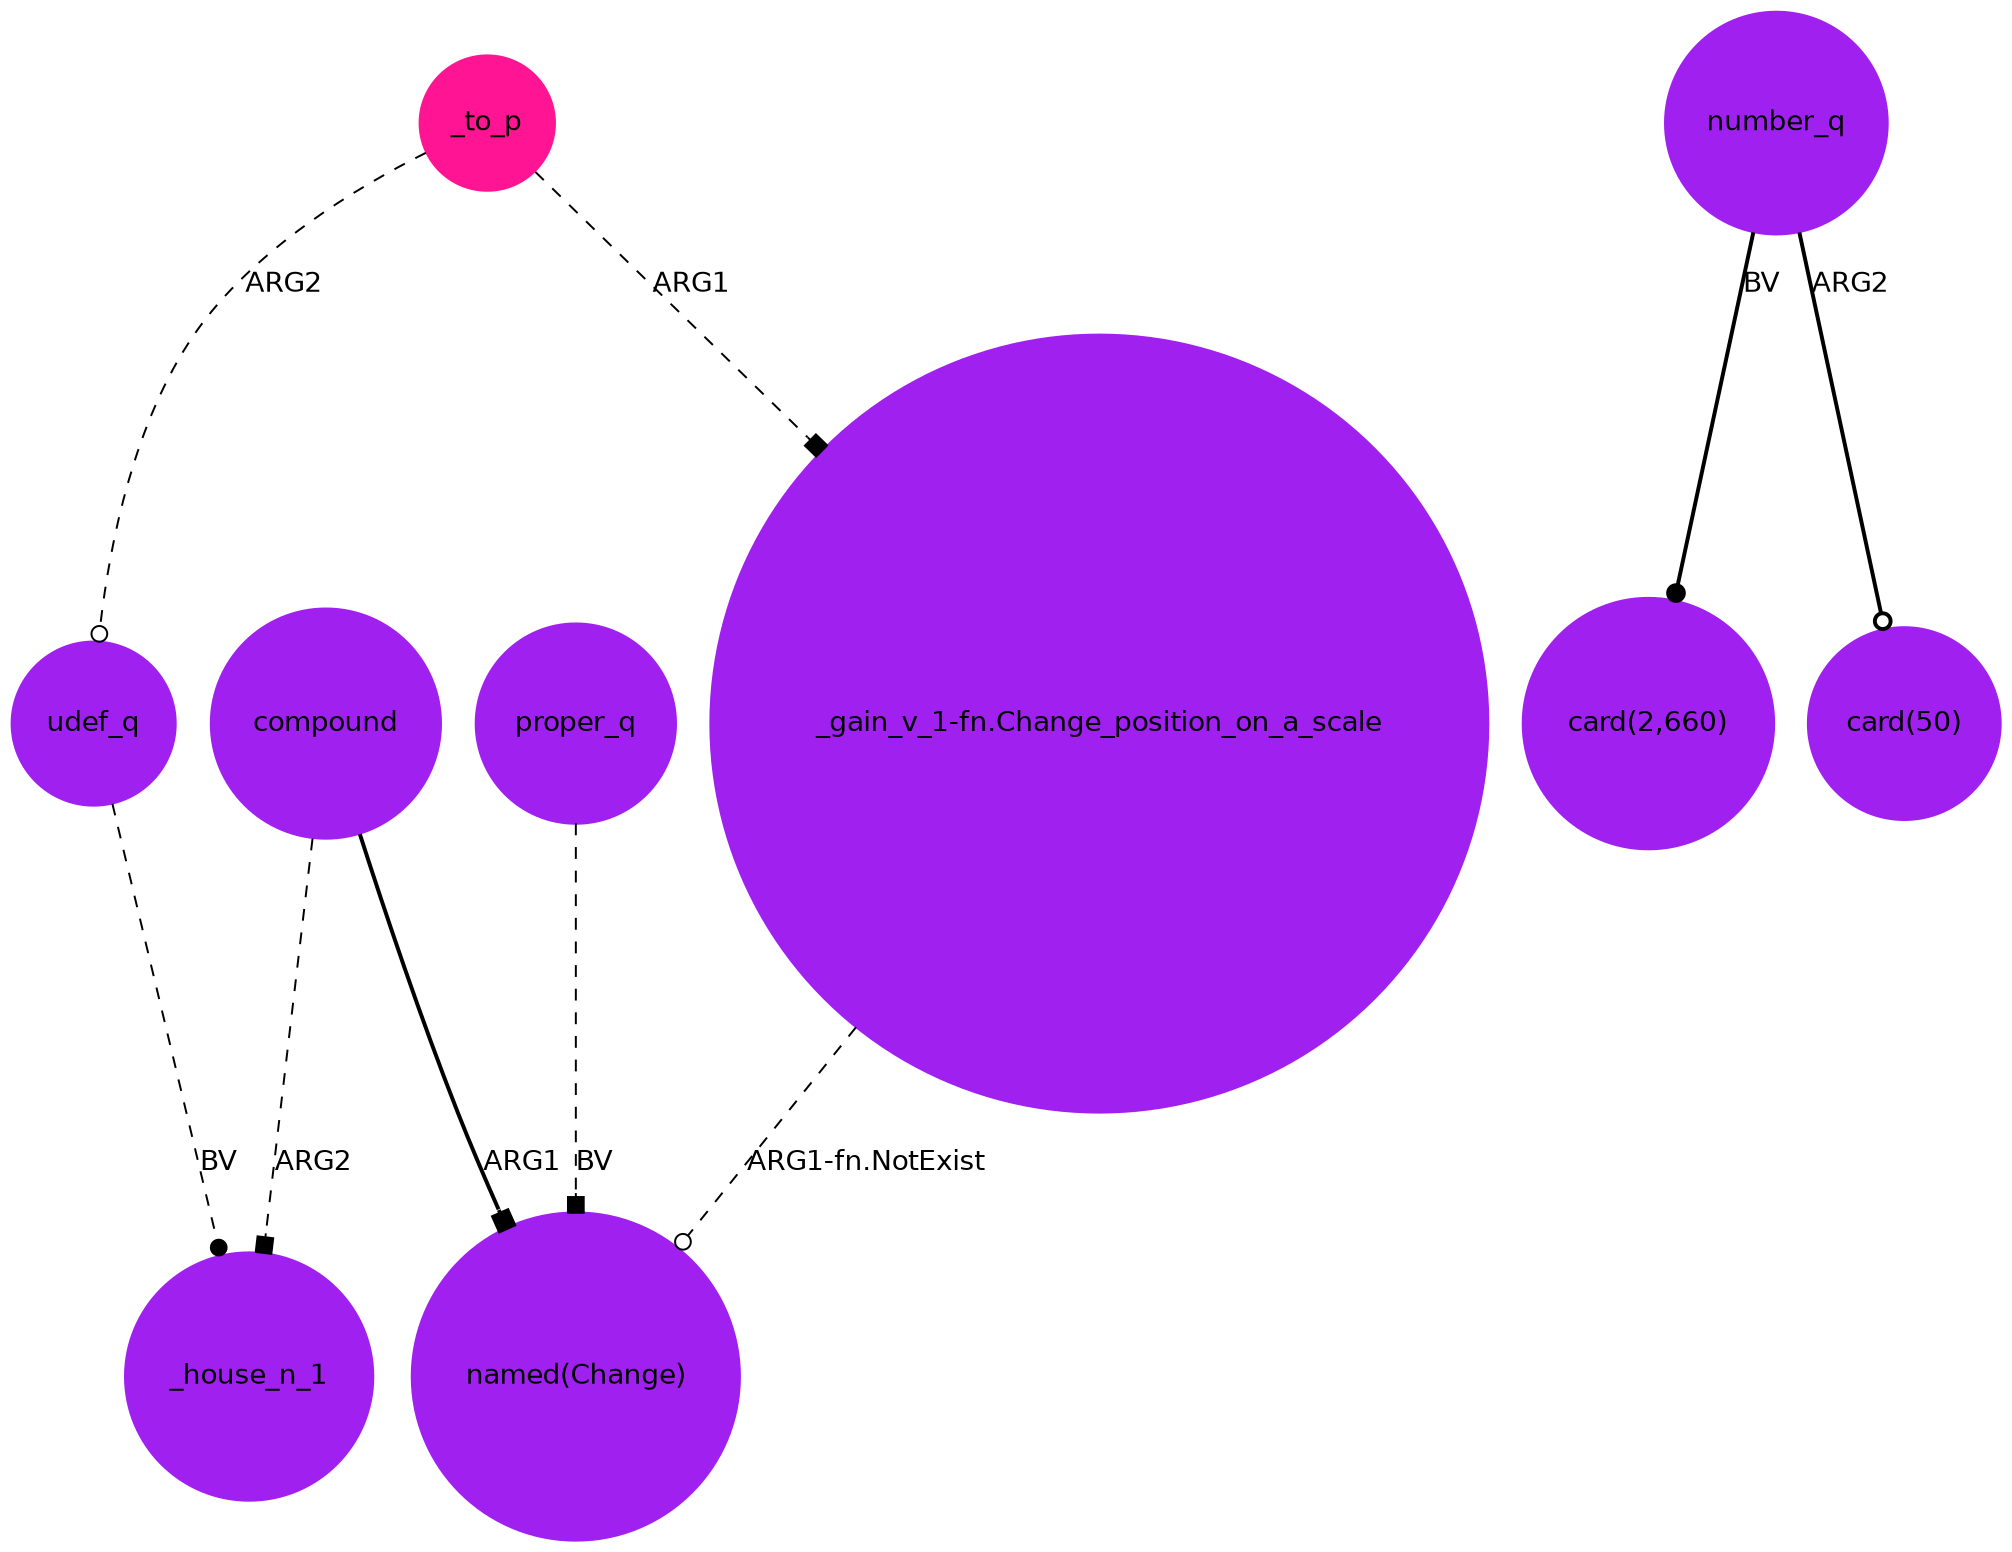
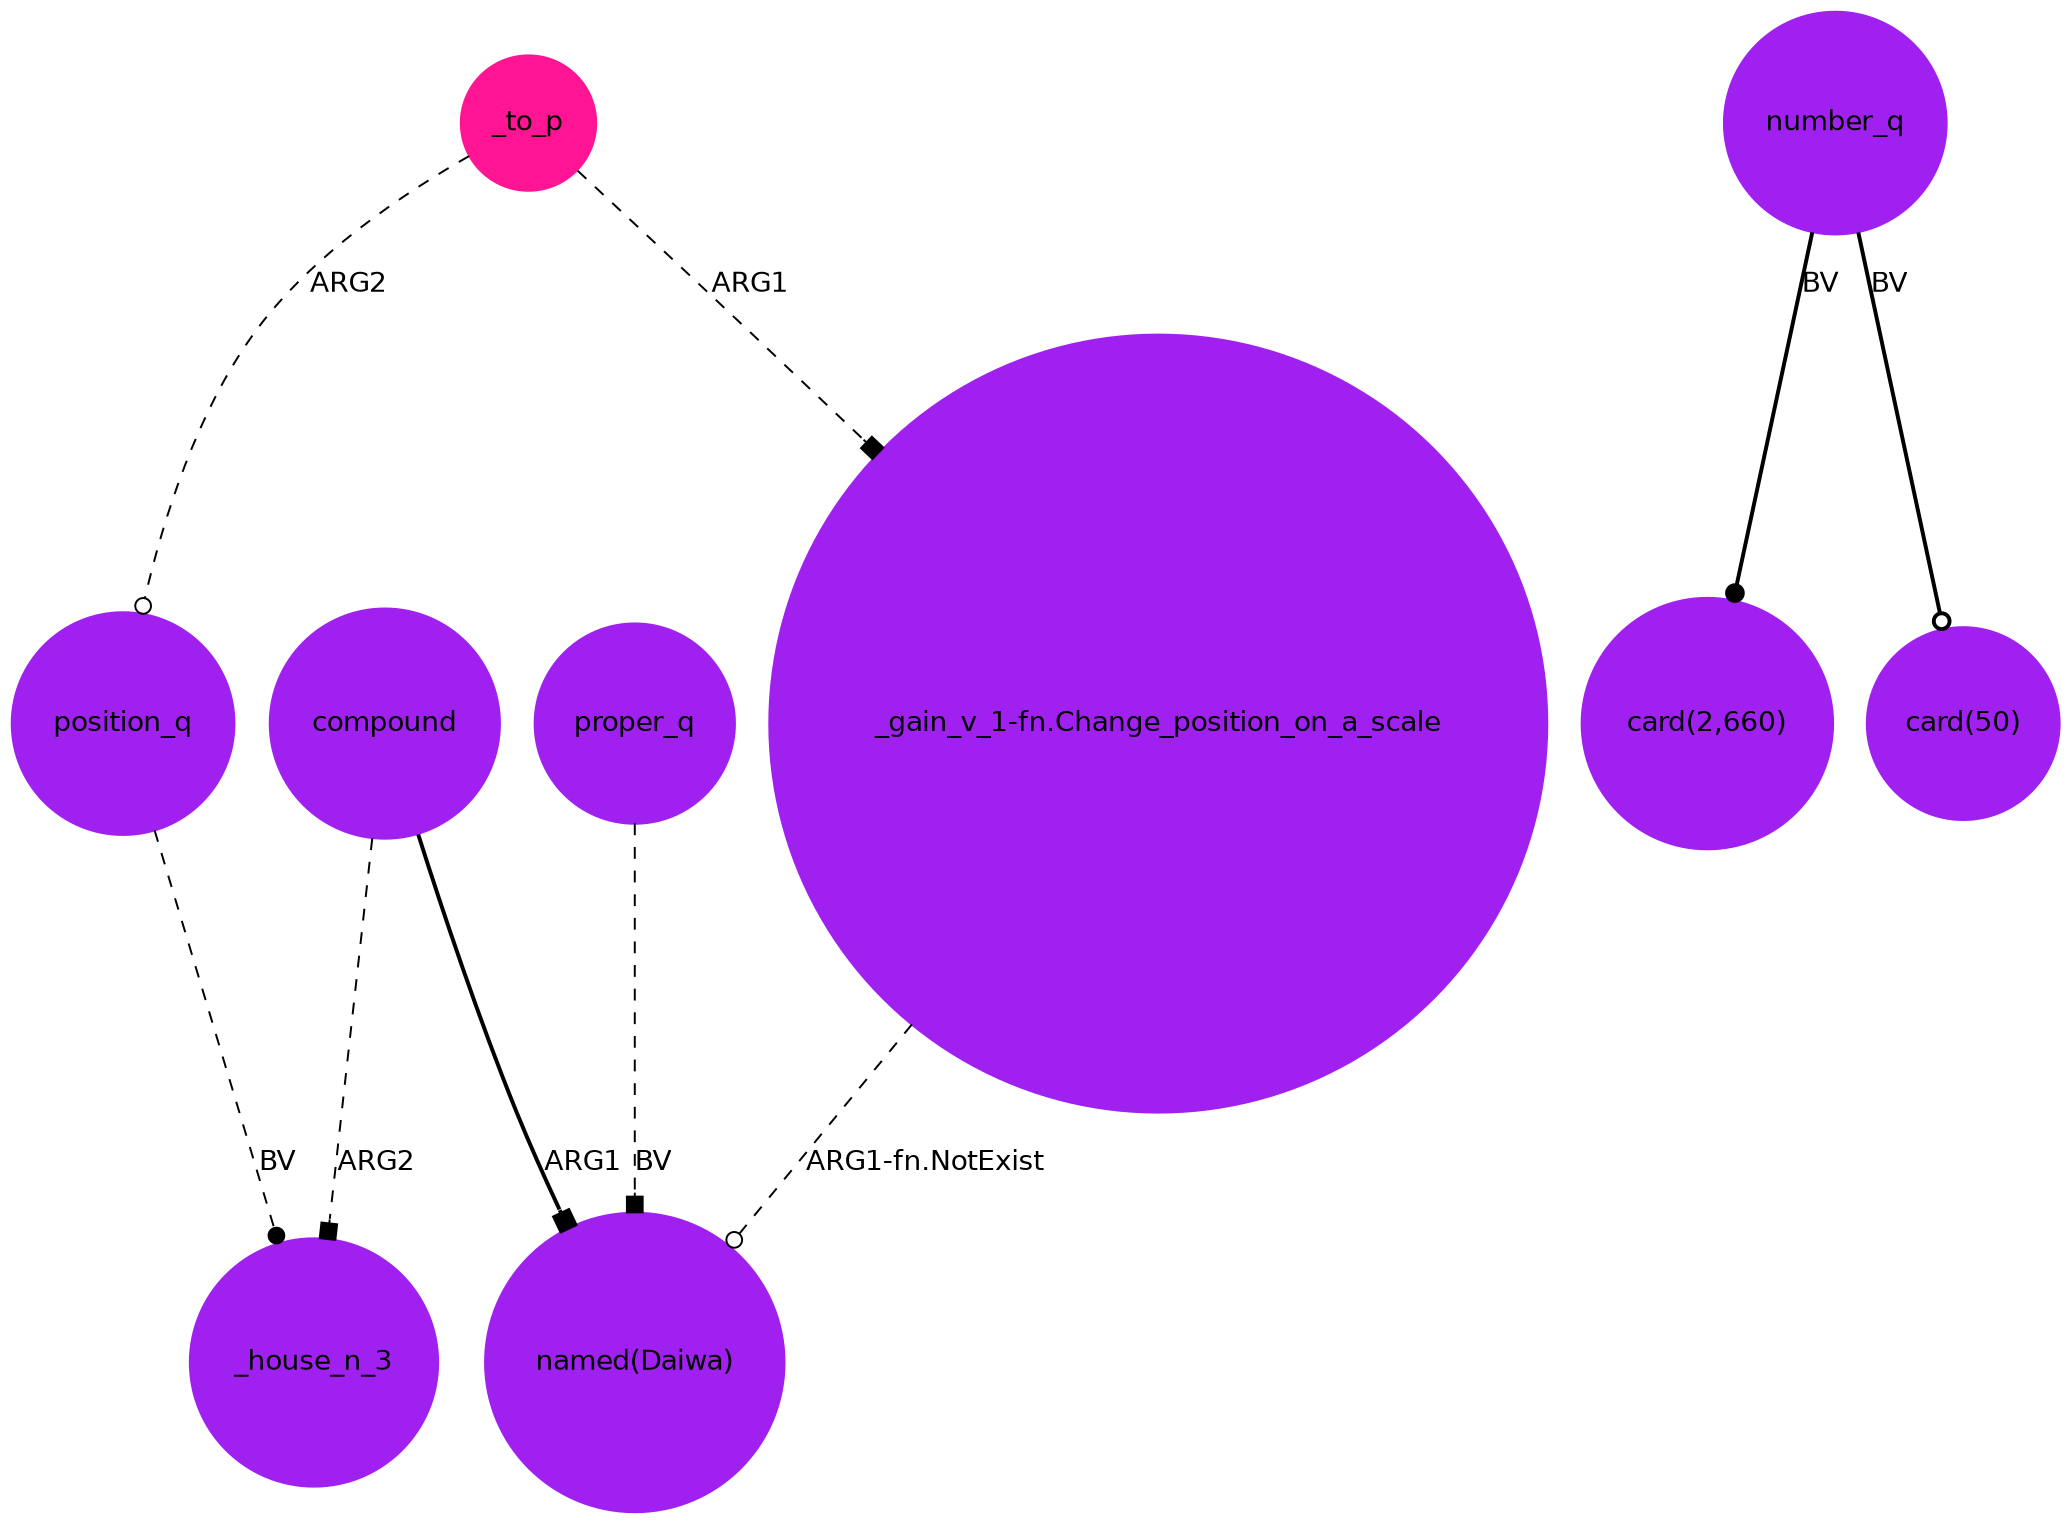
edge "number_q" -> "card(50)": label "ARG2" -> "BV"
node "udef_q": label "udef_q" -> "position_q"
node "_house_n_1": label "_house_n_1" -> "_house_n_3"
node "named(Change)": label "named(Change)" -> "named(Daiwa)"
